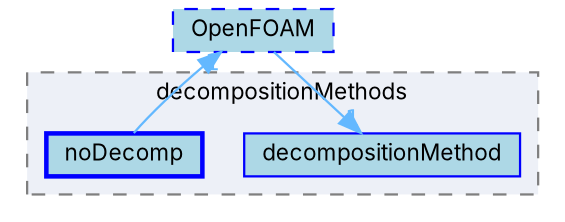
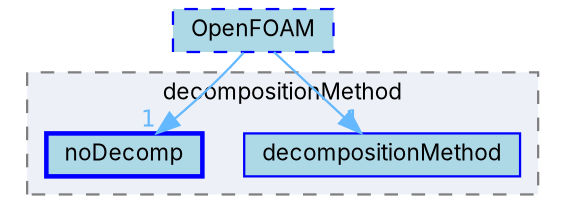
cluster "decompositionMethods": label "decompositionMethods" -> "decompositionMethod"
edge "noDecomp" -> "OpenFOAM": reversed
